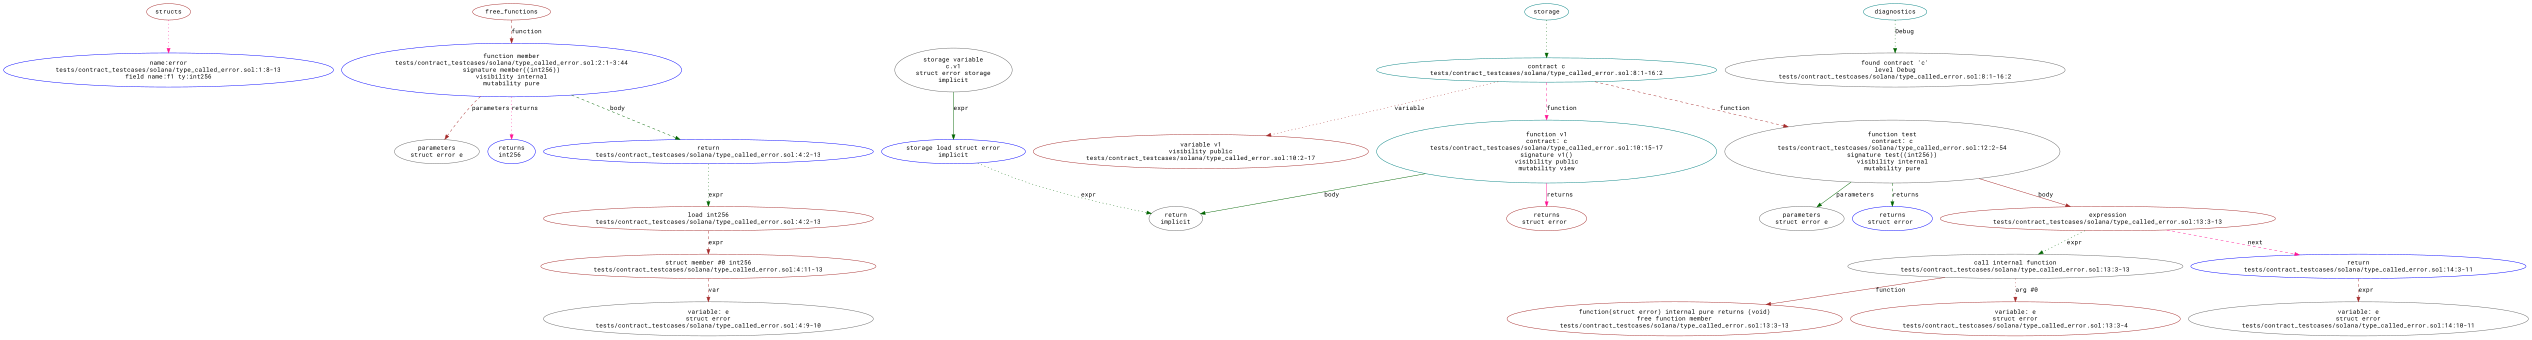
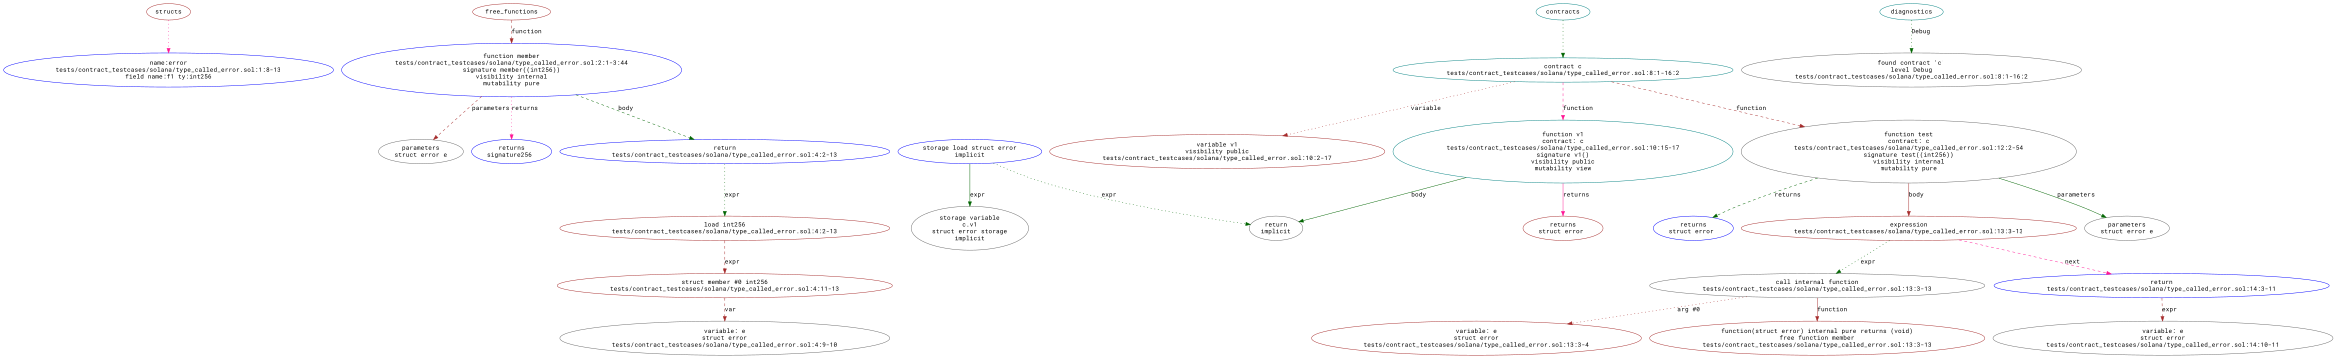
node "storage": label "storage" -> "contracts"
edge "storage variable c.v1 struct error storage implicit" -> "storage load struct error implicit": reversed
node "returns int256": label "returns int256" -> "returns signature256"
